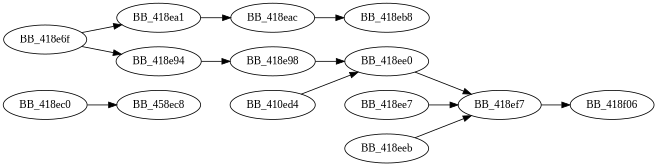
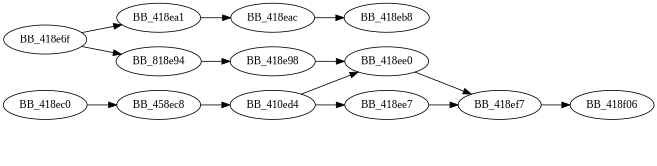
node "BB_418e94": label "BB_418e94" -> "BB_818e94"
edge "BB_458ec8" -> "BB_410ed4": added
edge "BB_410ed4" -> "BB_418ee7": added
node "BB_418eeb": removed
